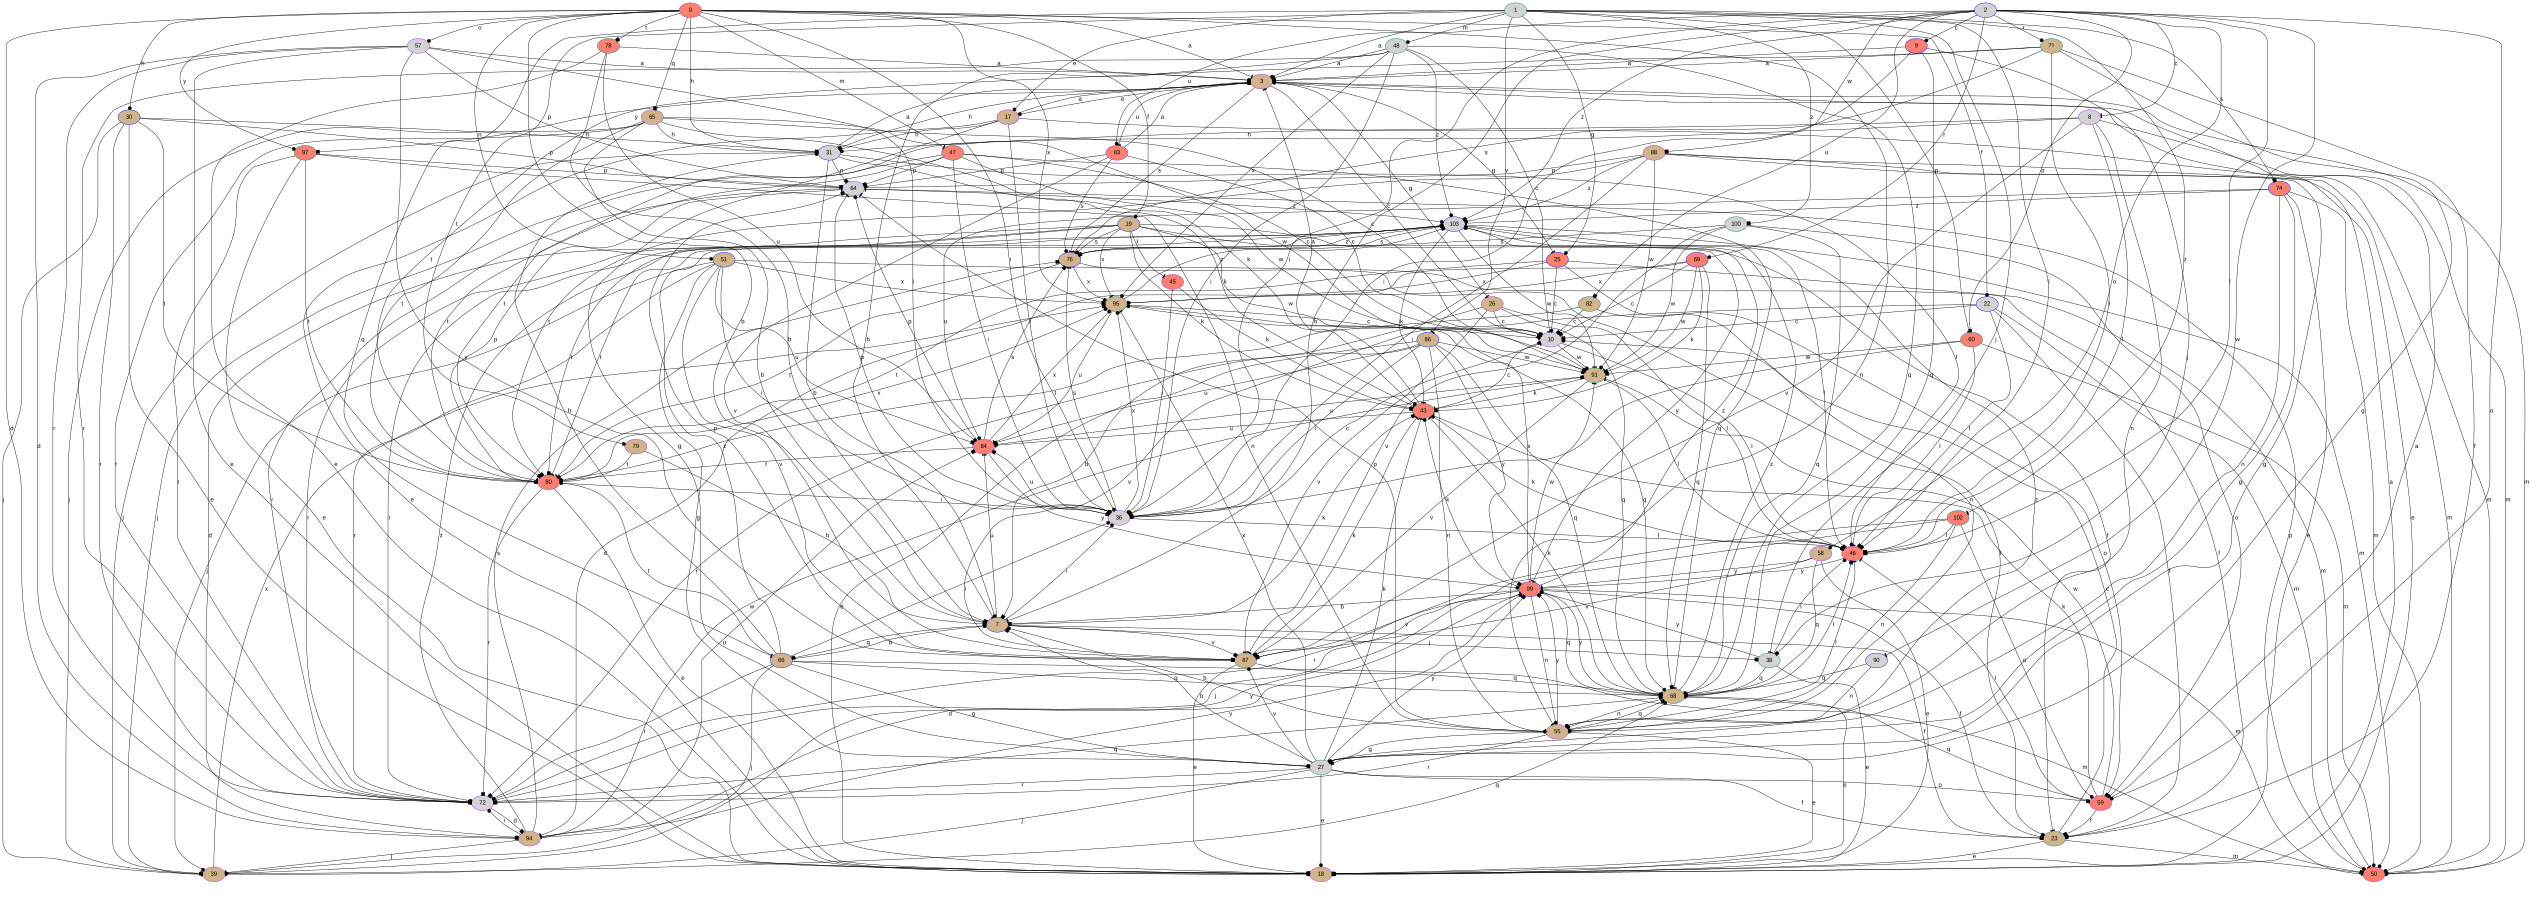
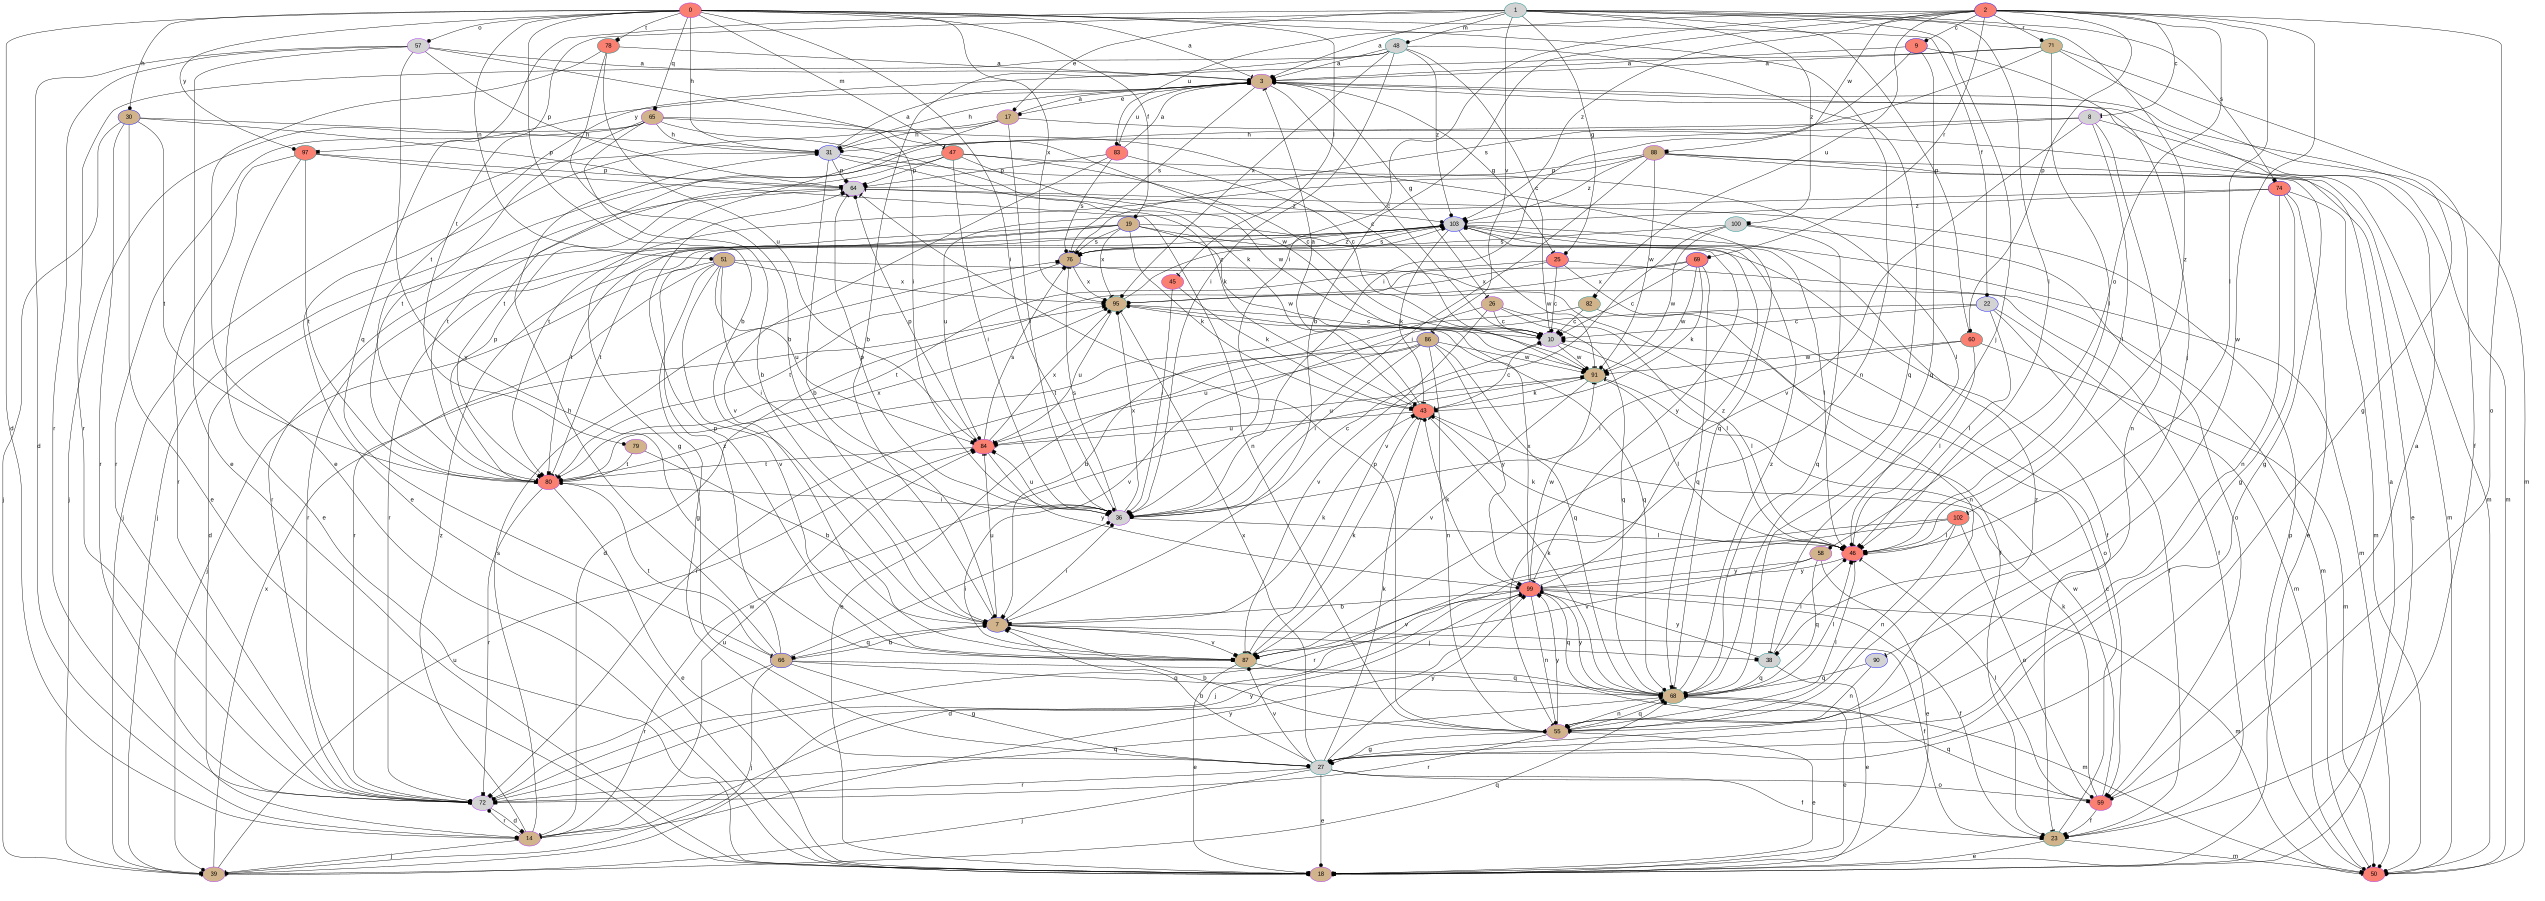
node "2": fillcolor lightgrey -> salmon
edge "19" -> "45": now "0" -> "45"
edge "39" -> "84": added, label "u"
node "94": label "94" -> "14"
